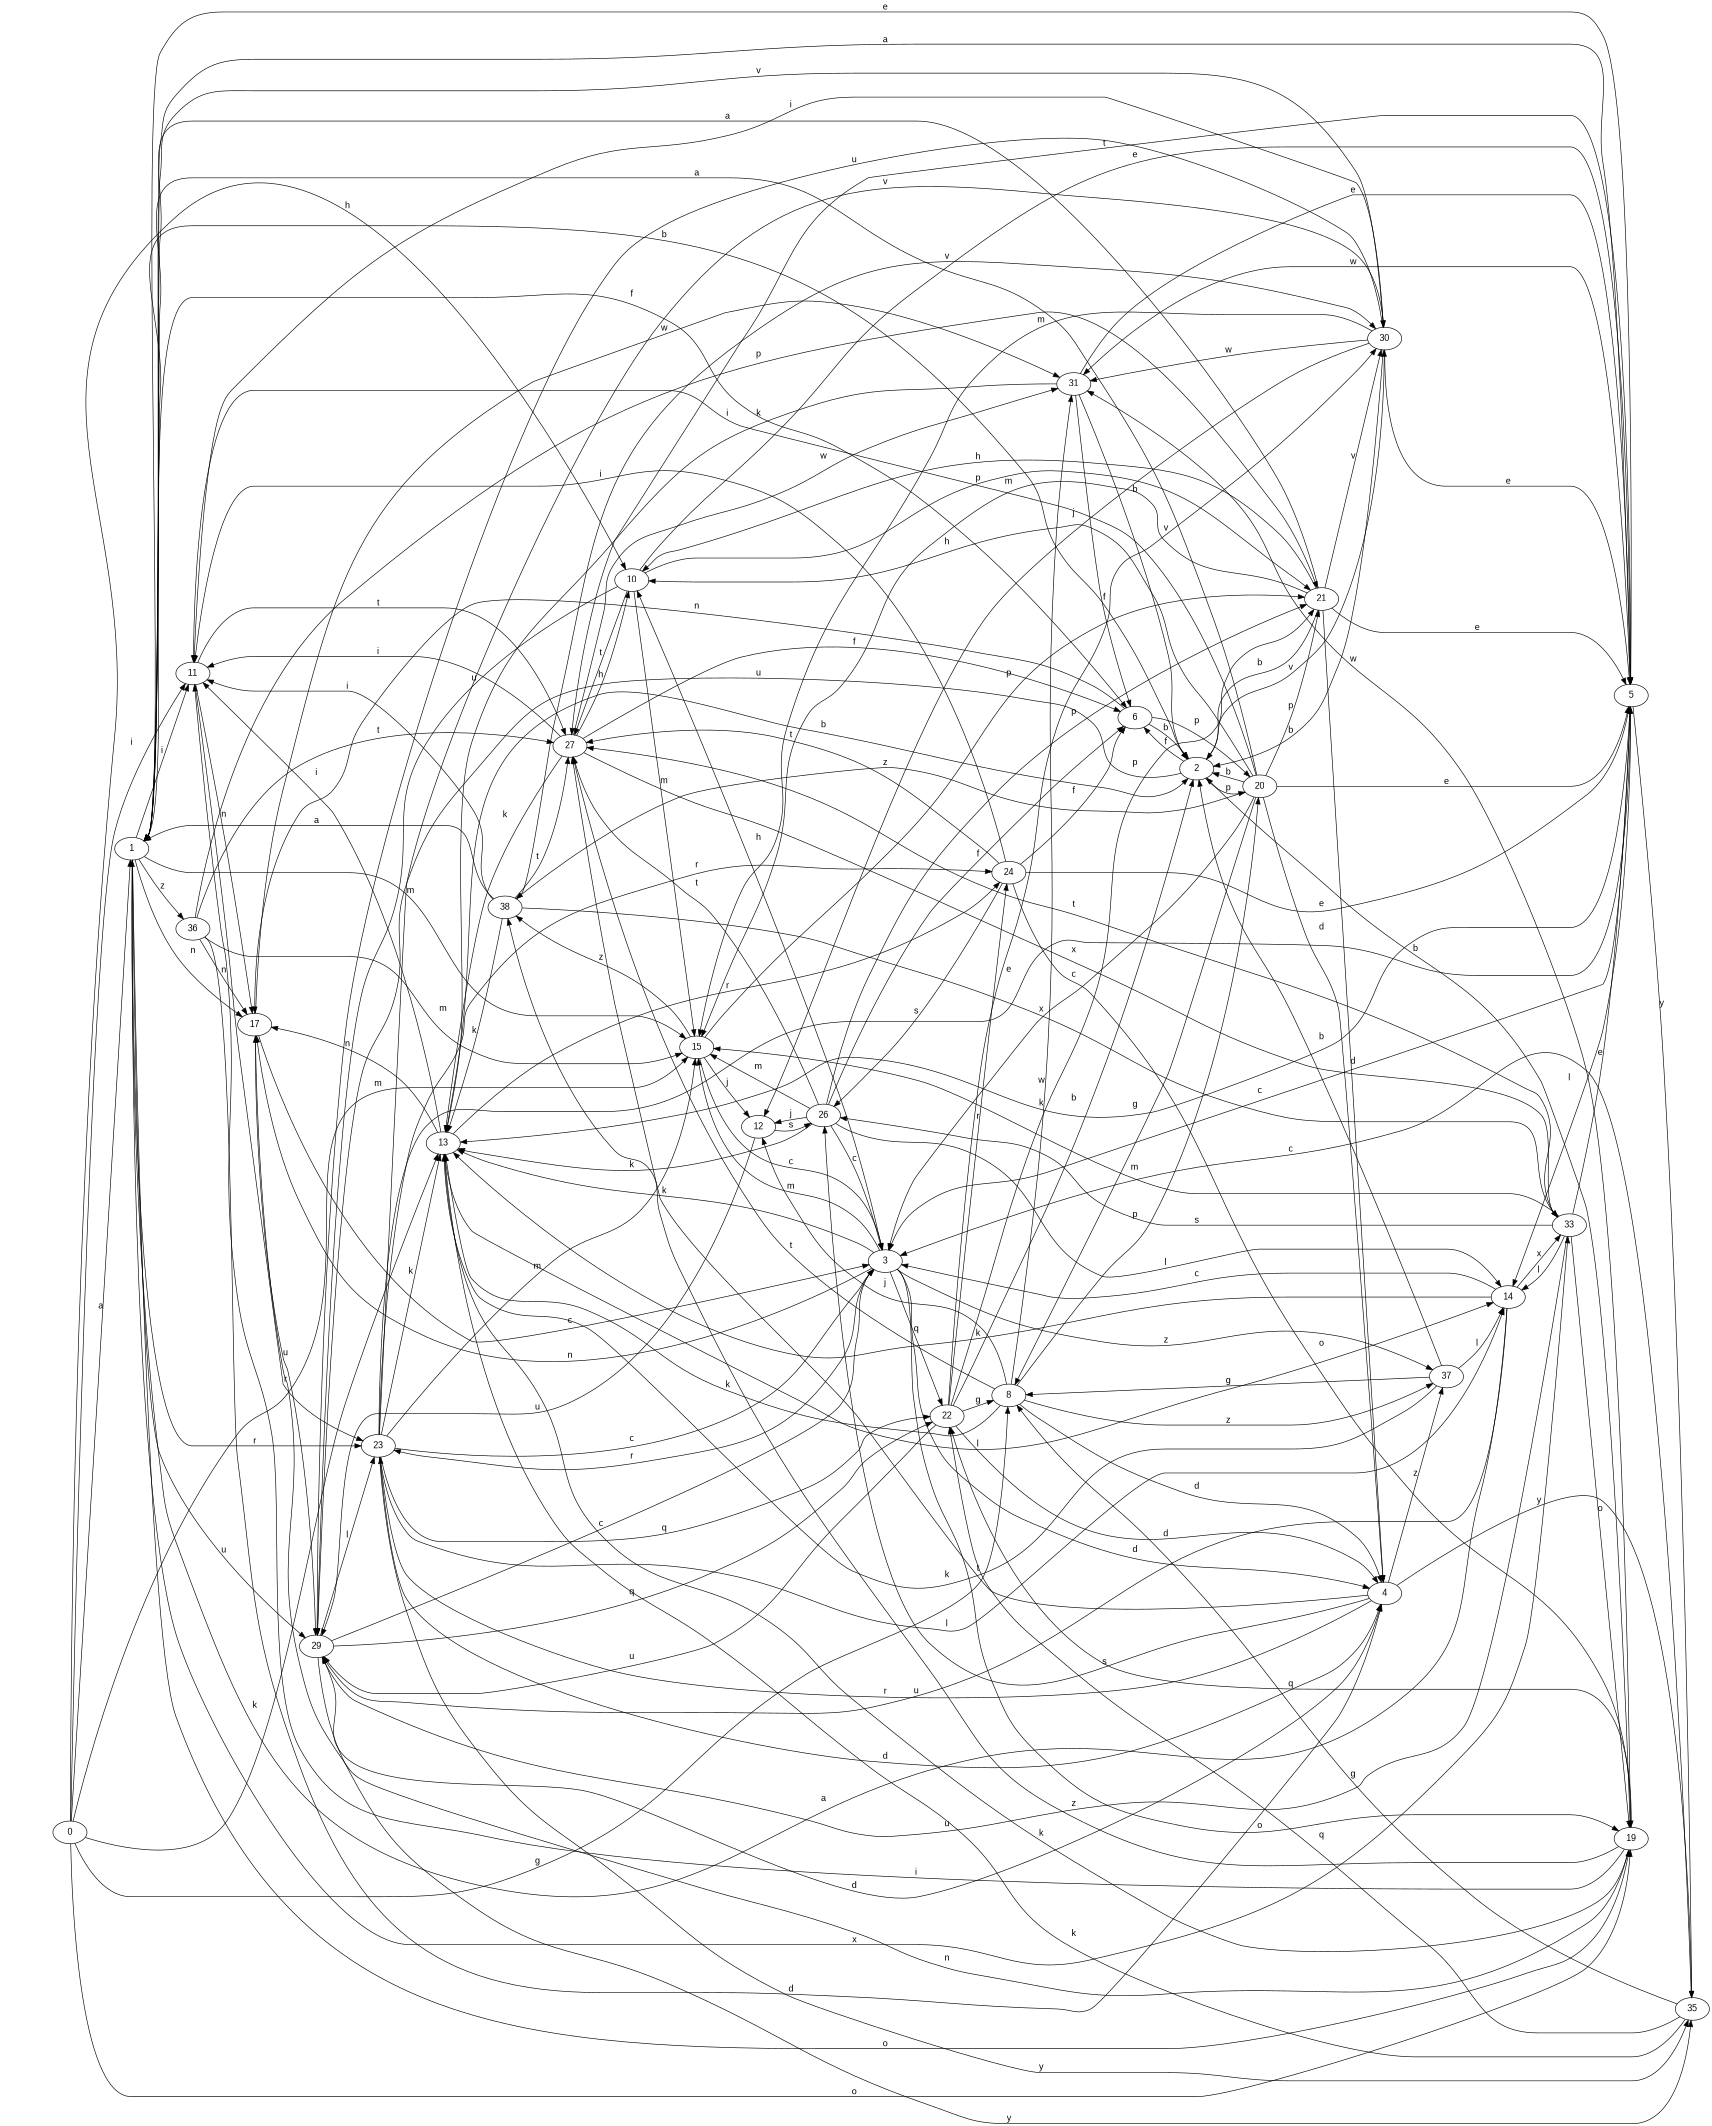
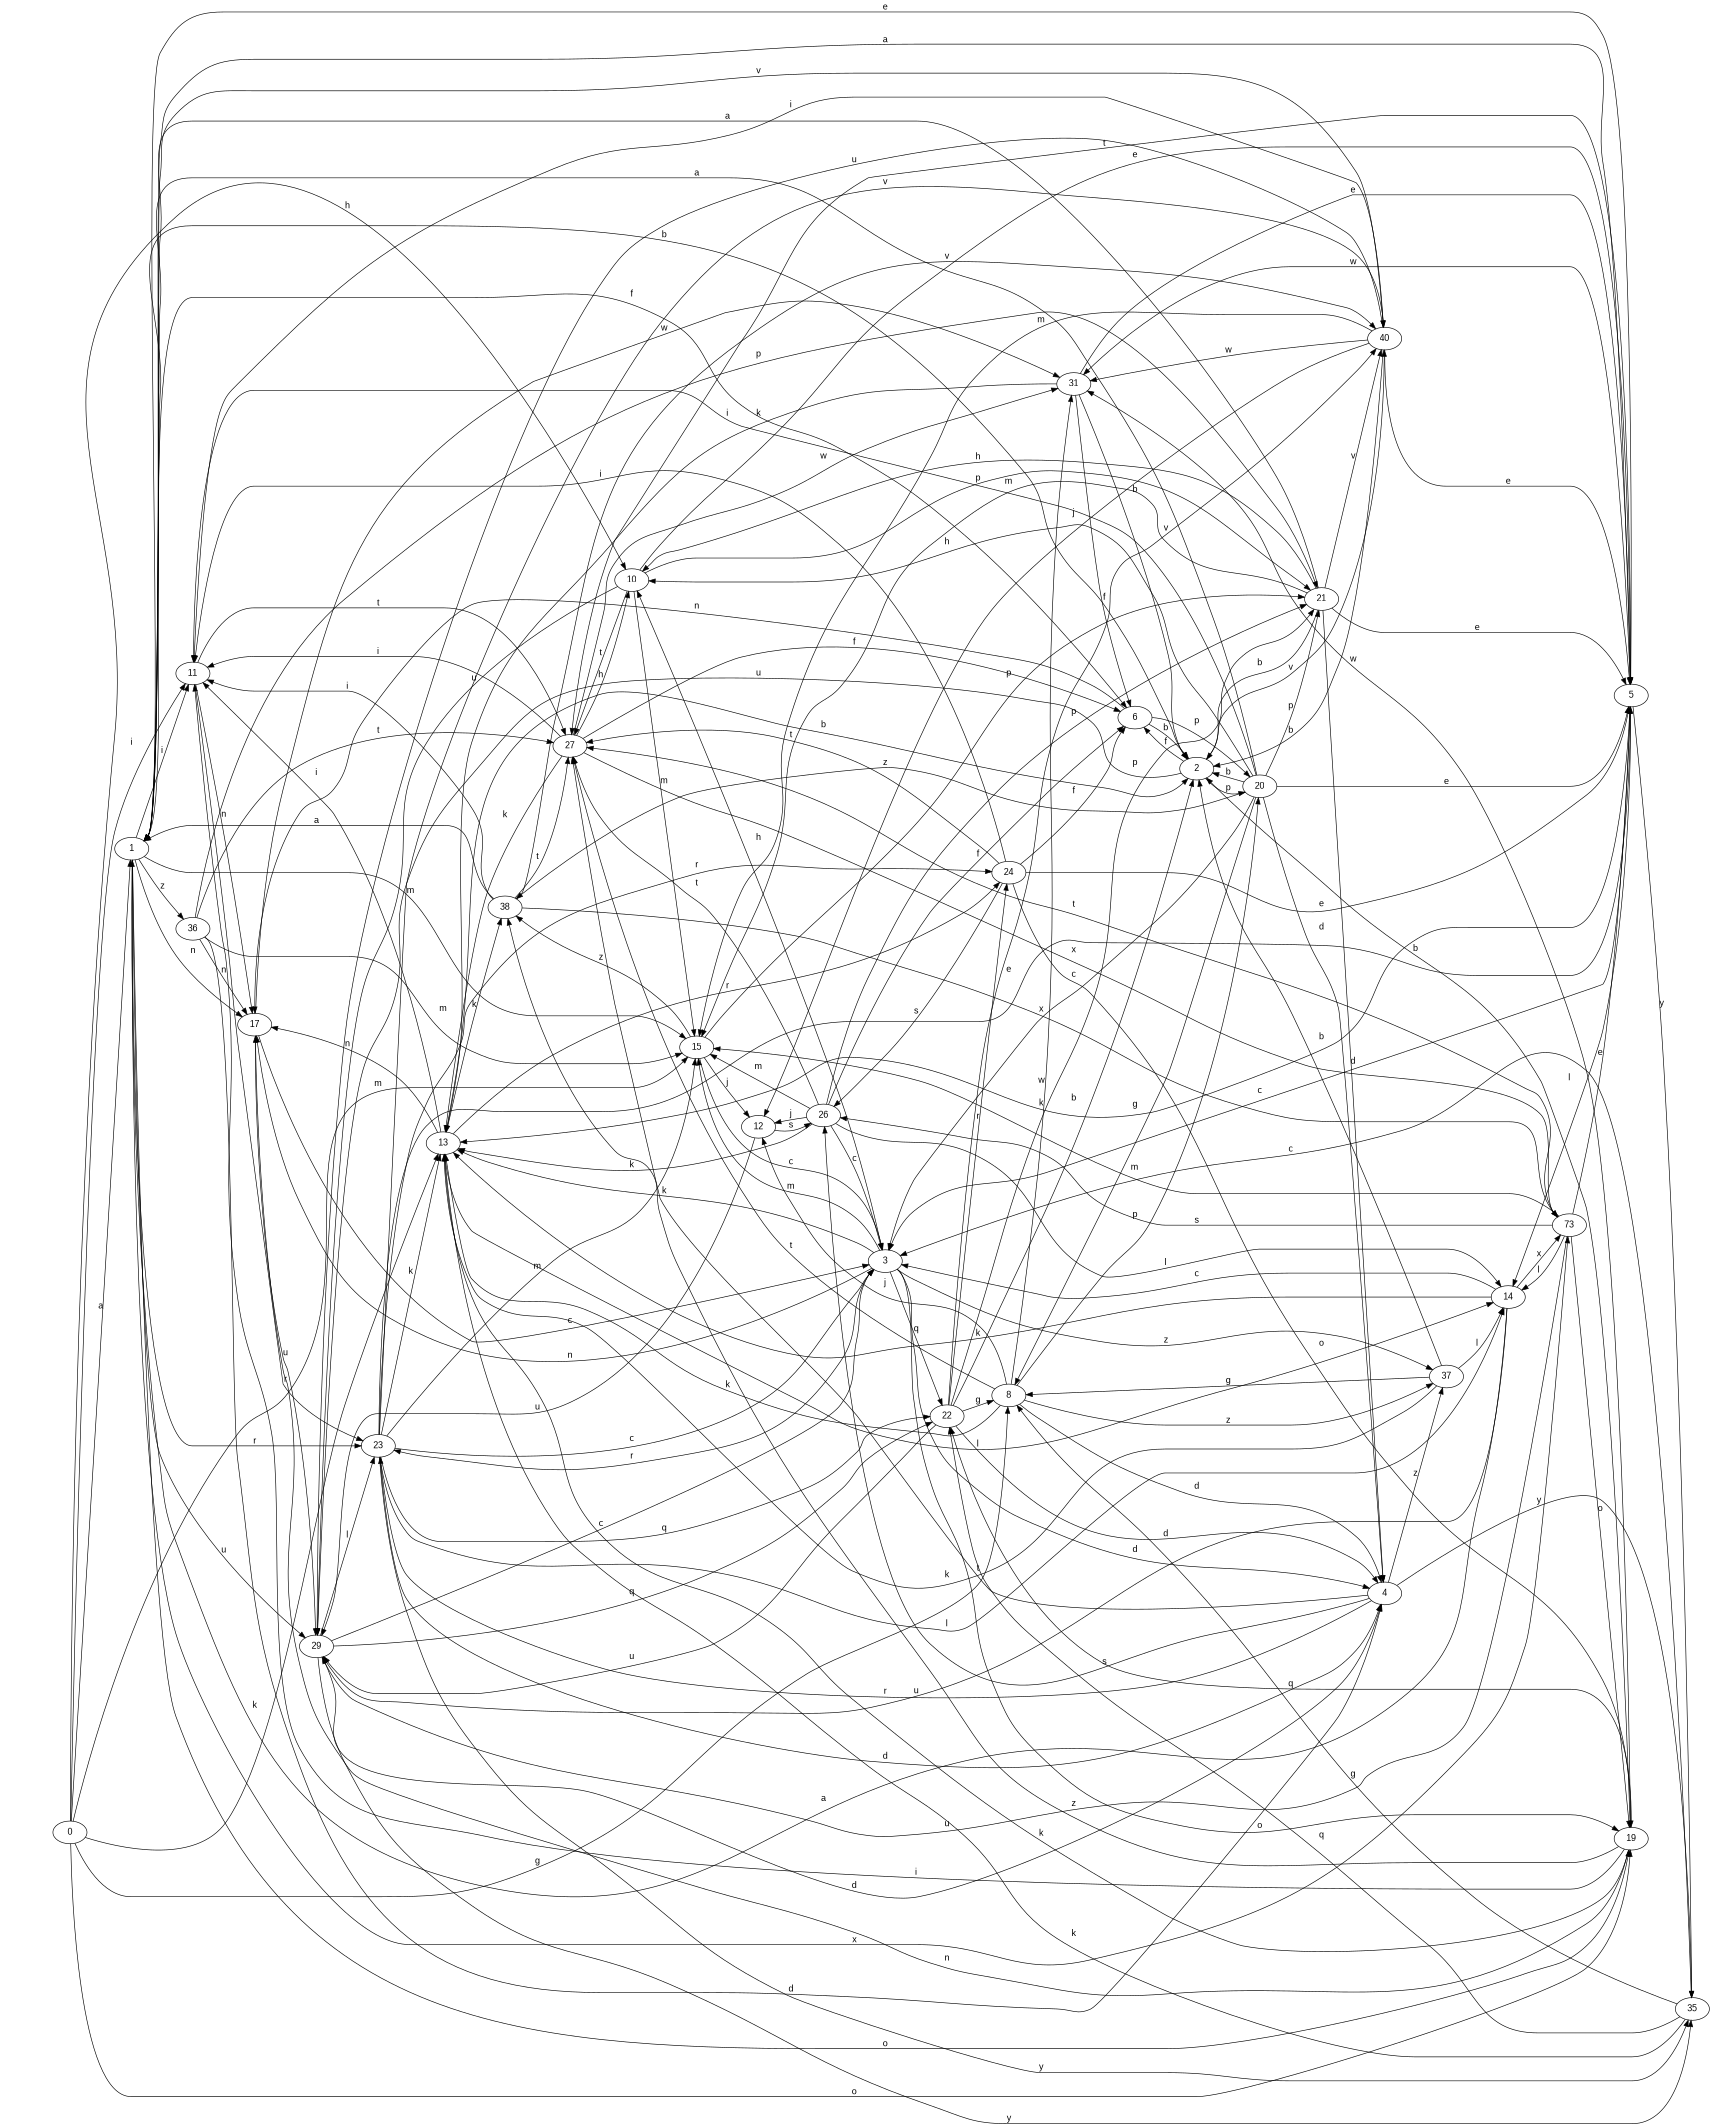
node "30": label "30" -> "40"
edge "38" -> "13": reversed
node "33": label "33" -> "73"
